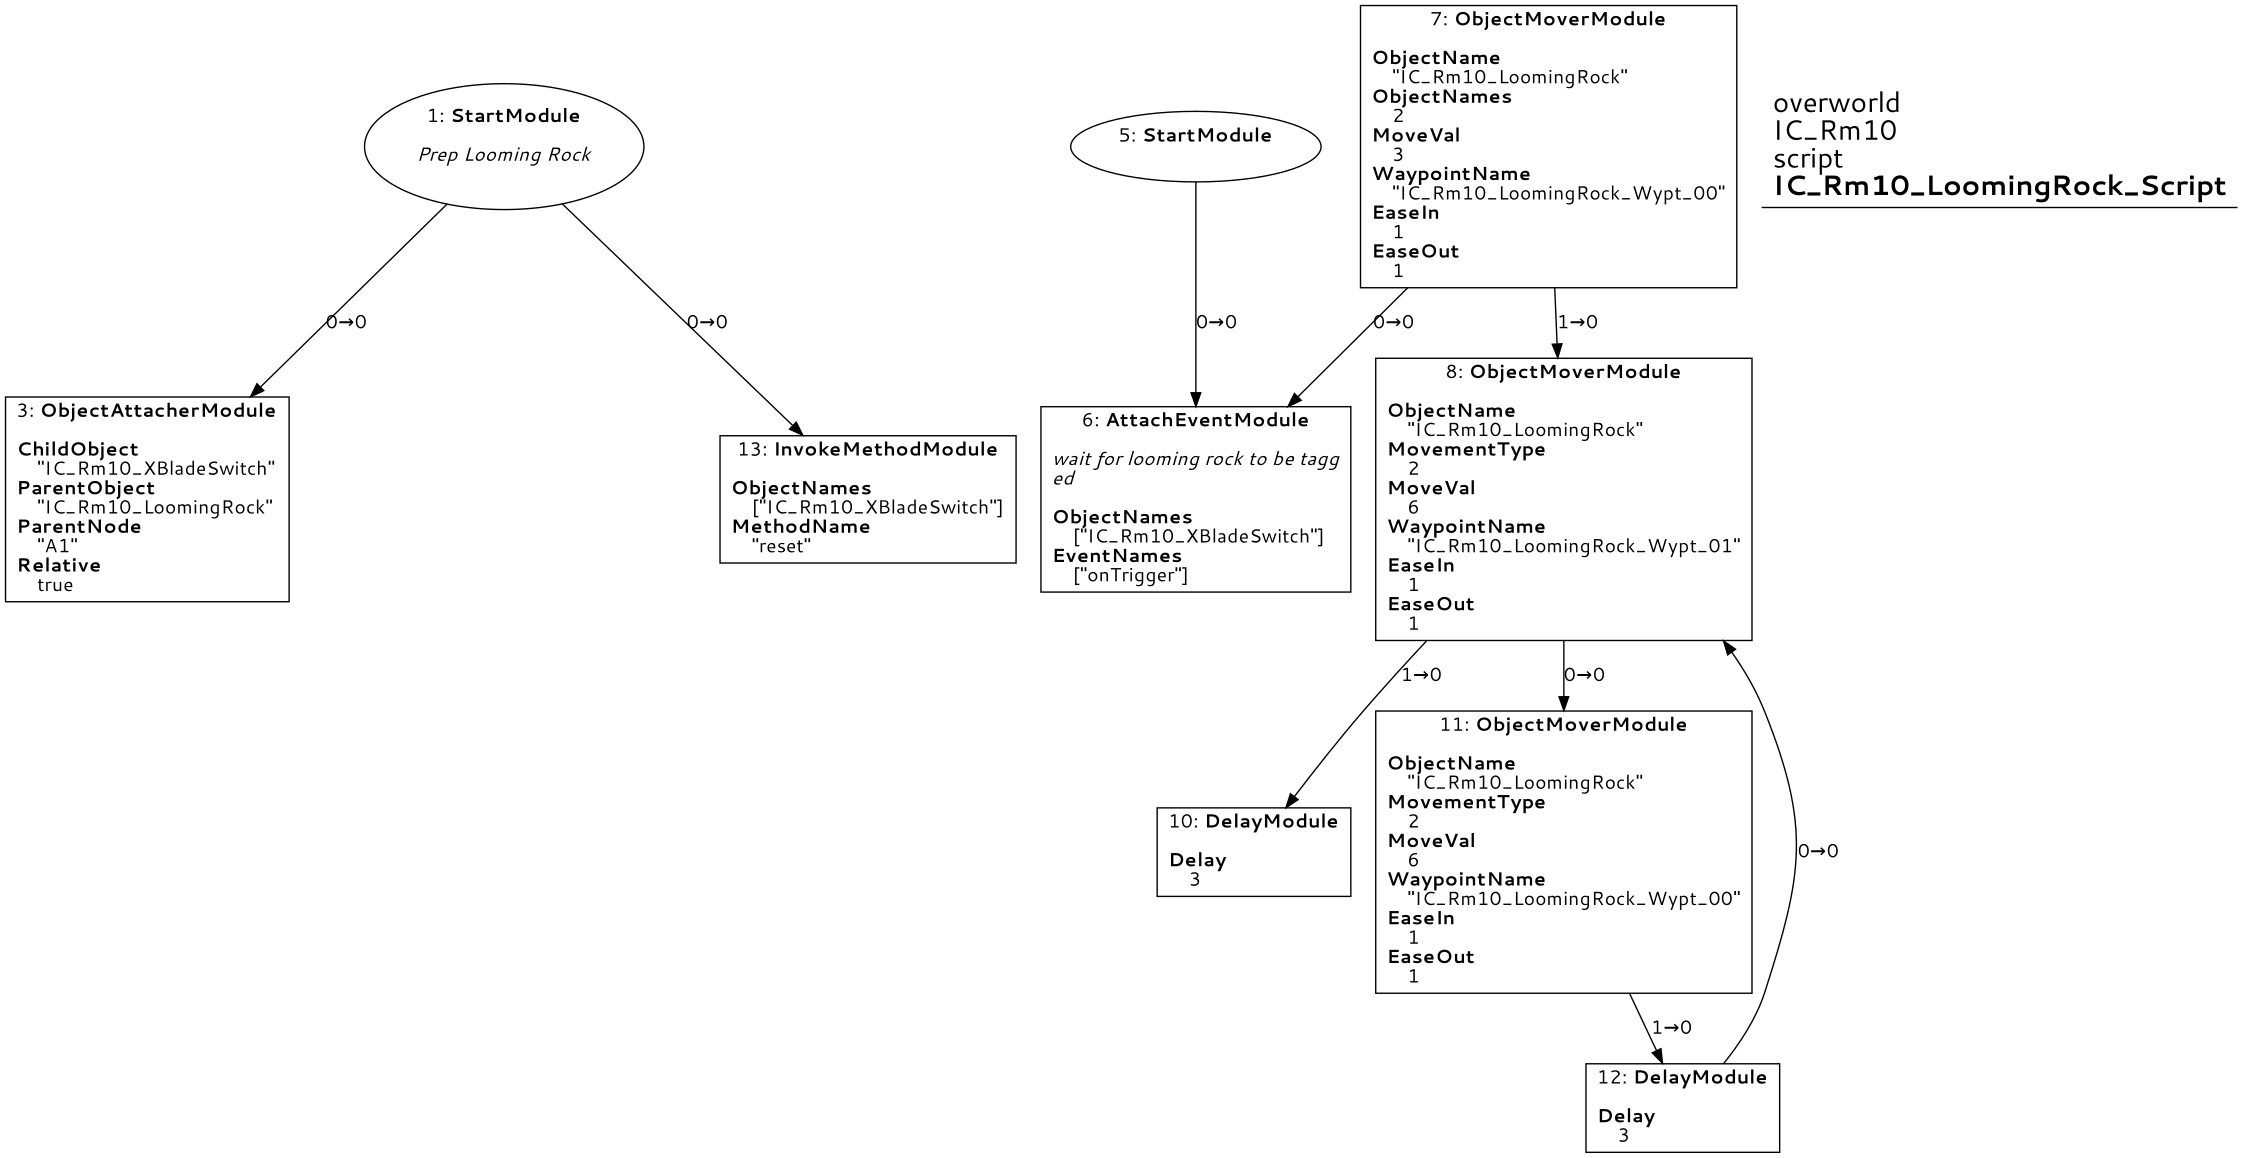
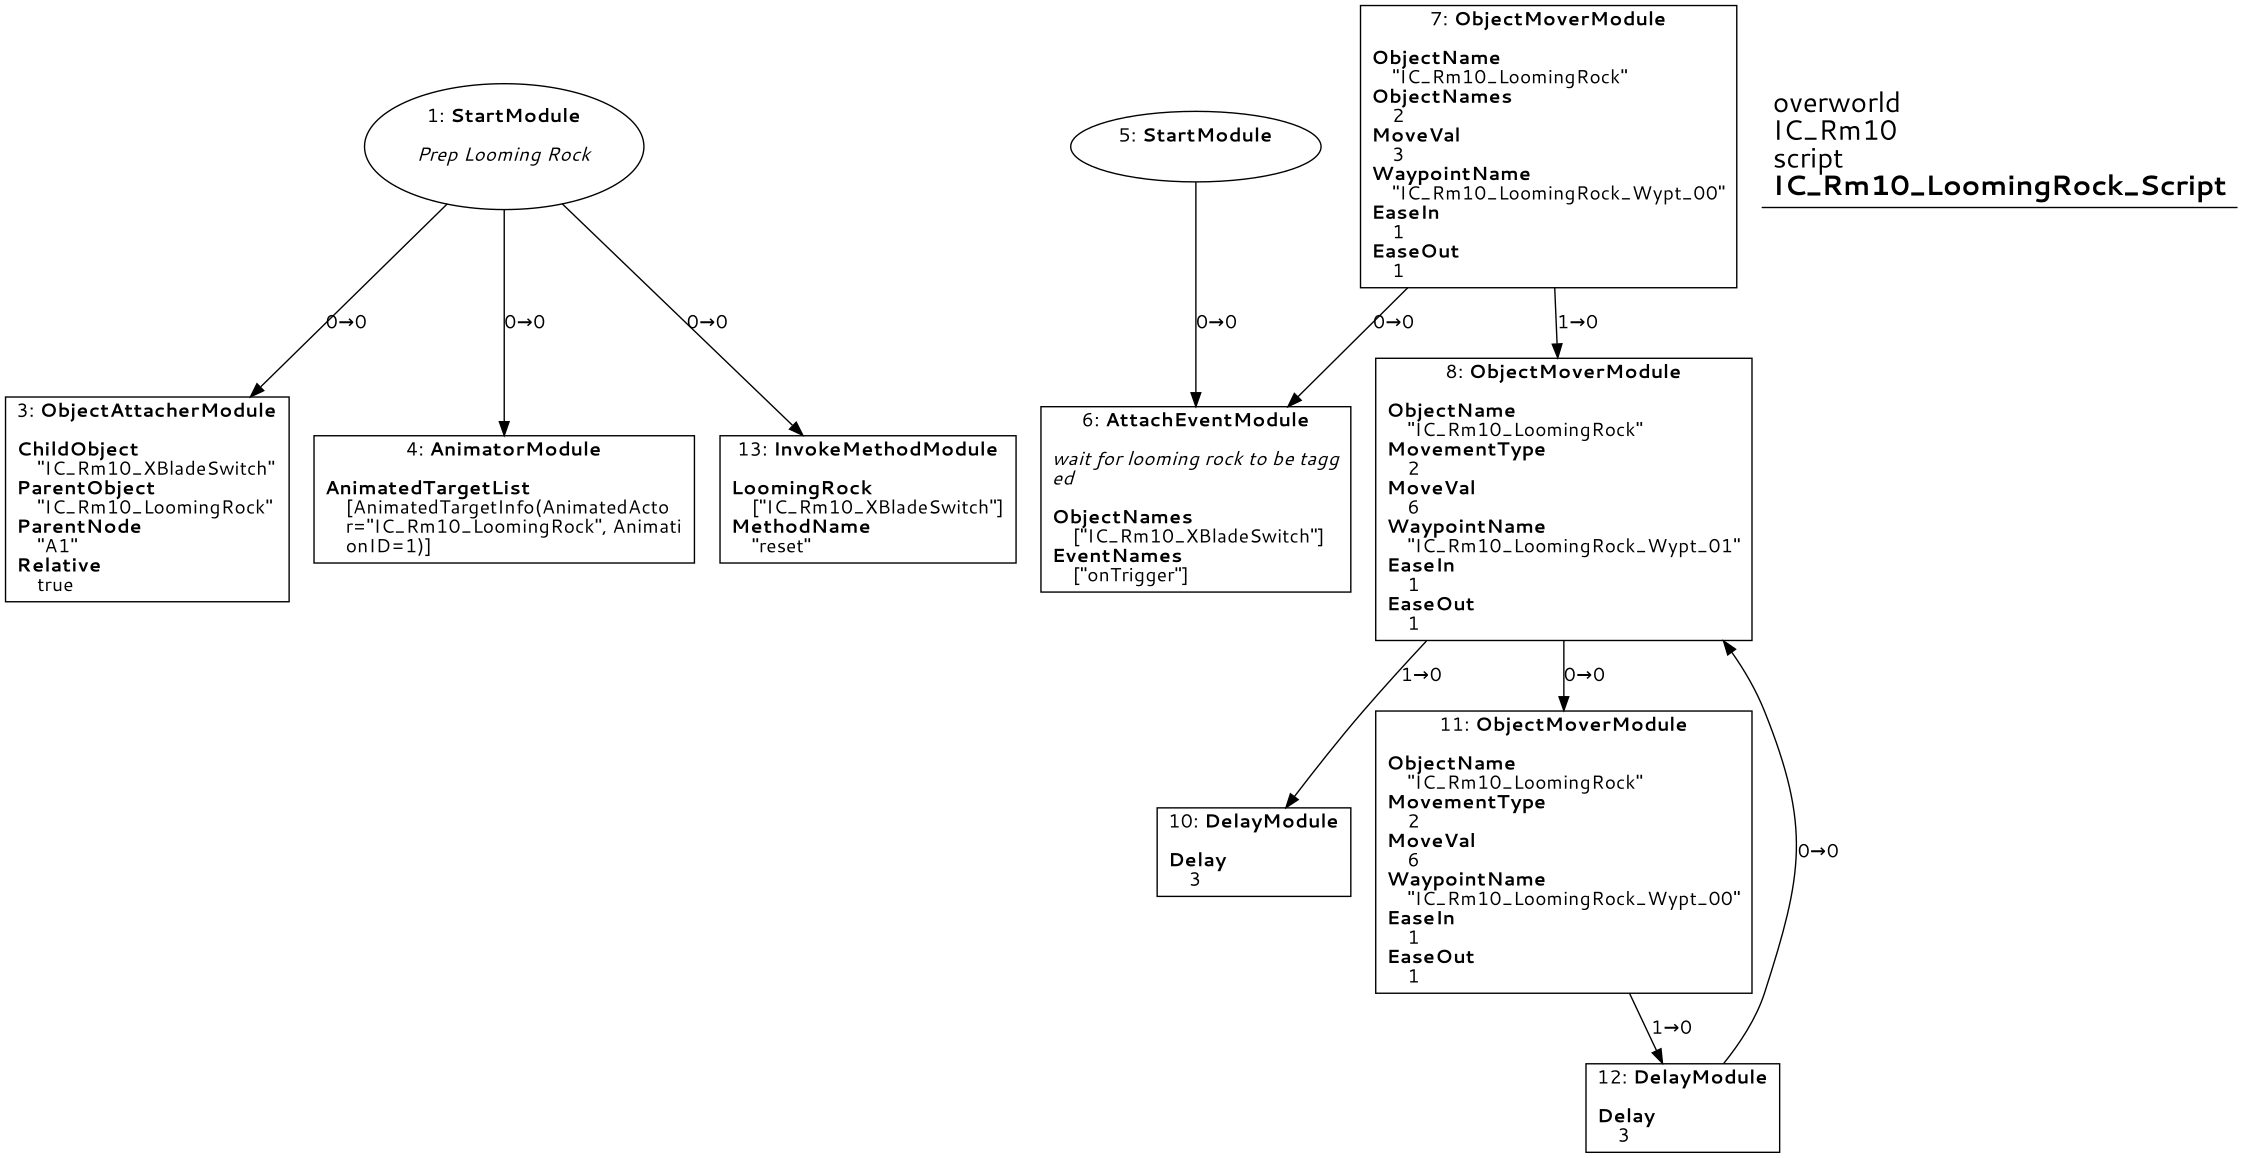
node "13:": text "ObjectNames" -> "LoomingRock"
node "4:": added
